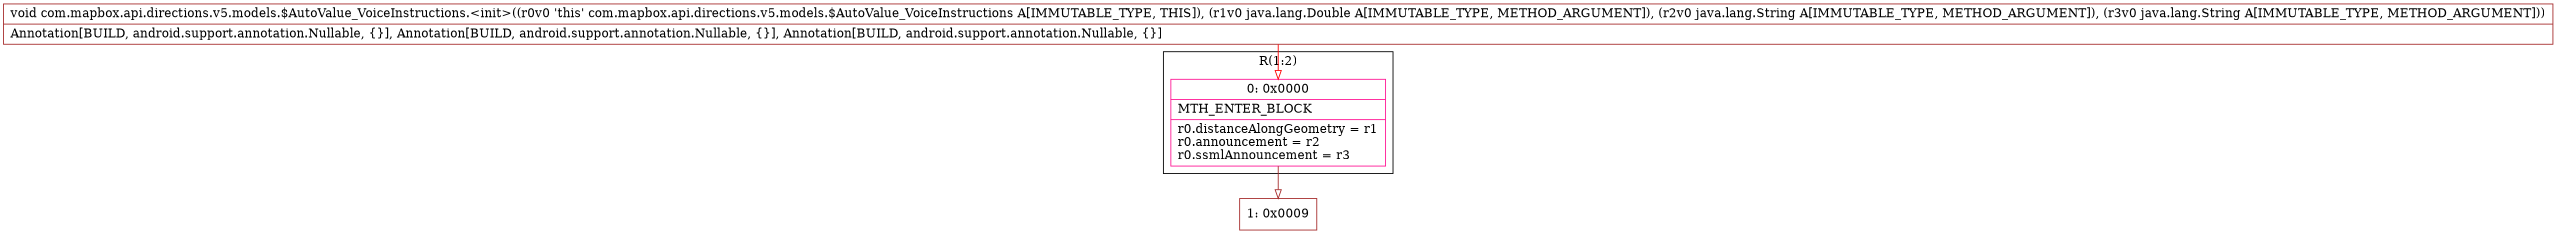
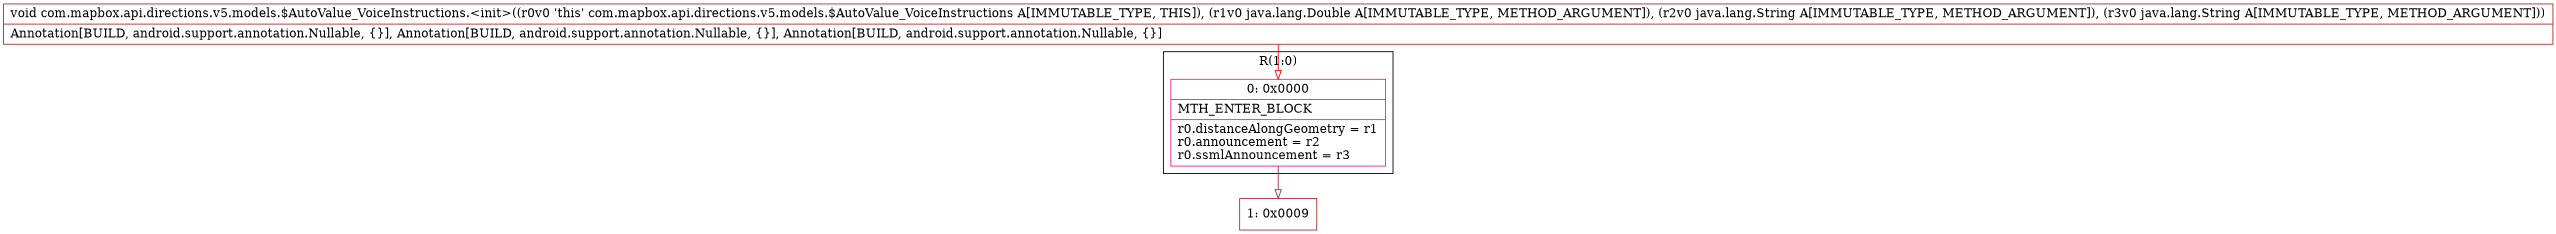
cluster "R(1:2)": label "R(1:2)" -> "R(1:0)"
